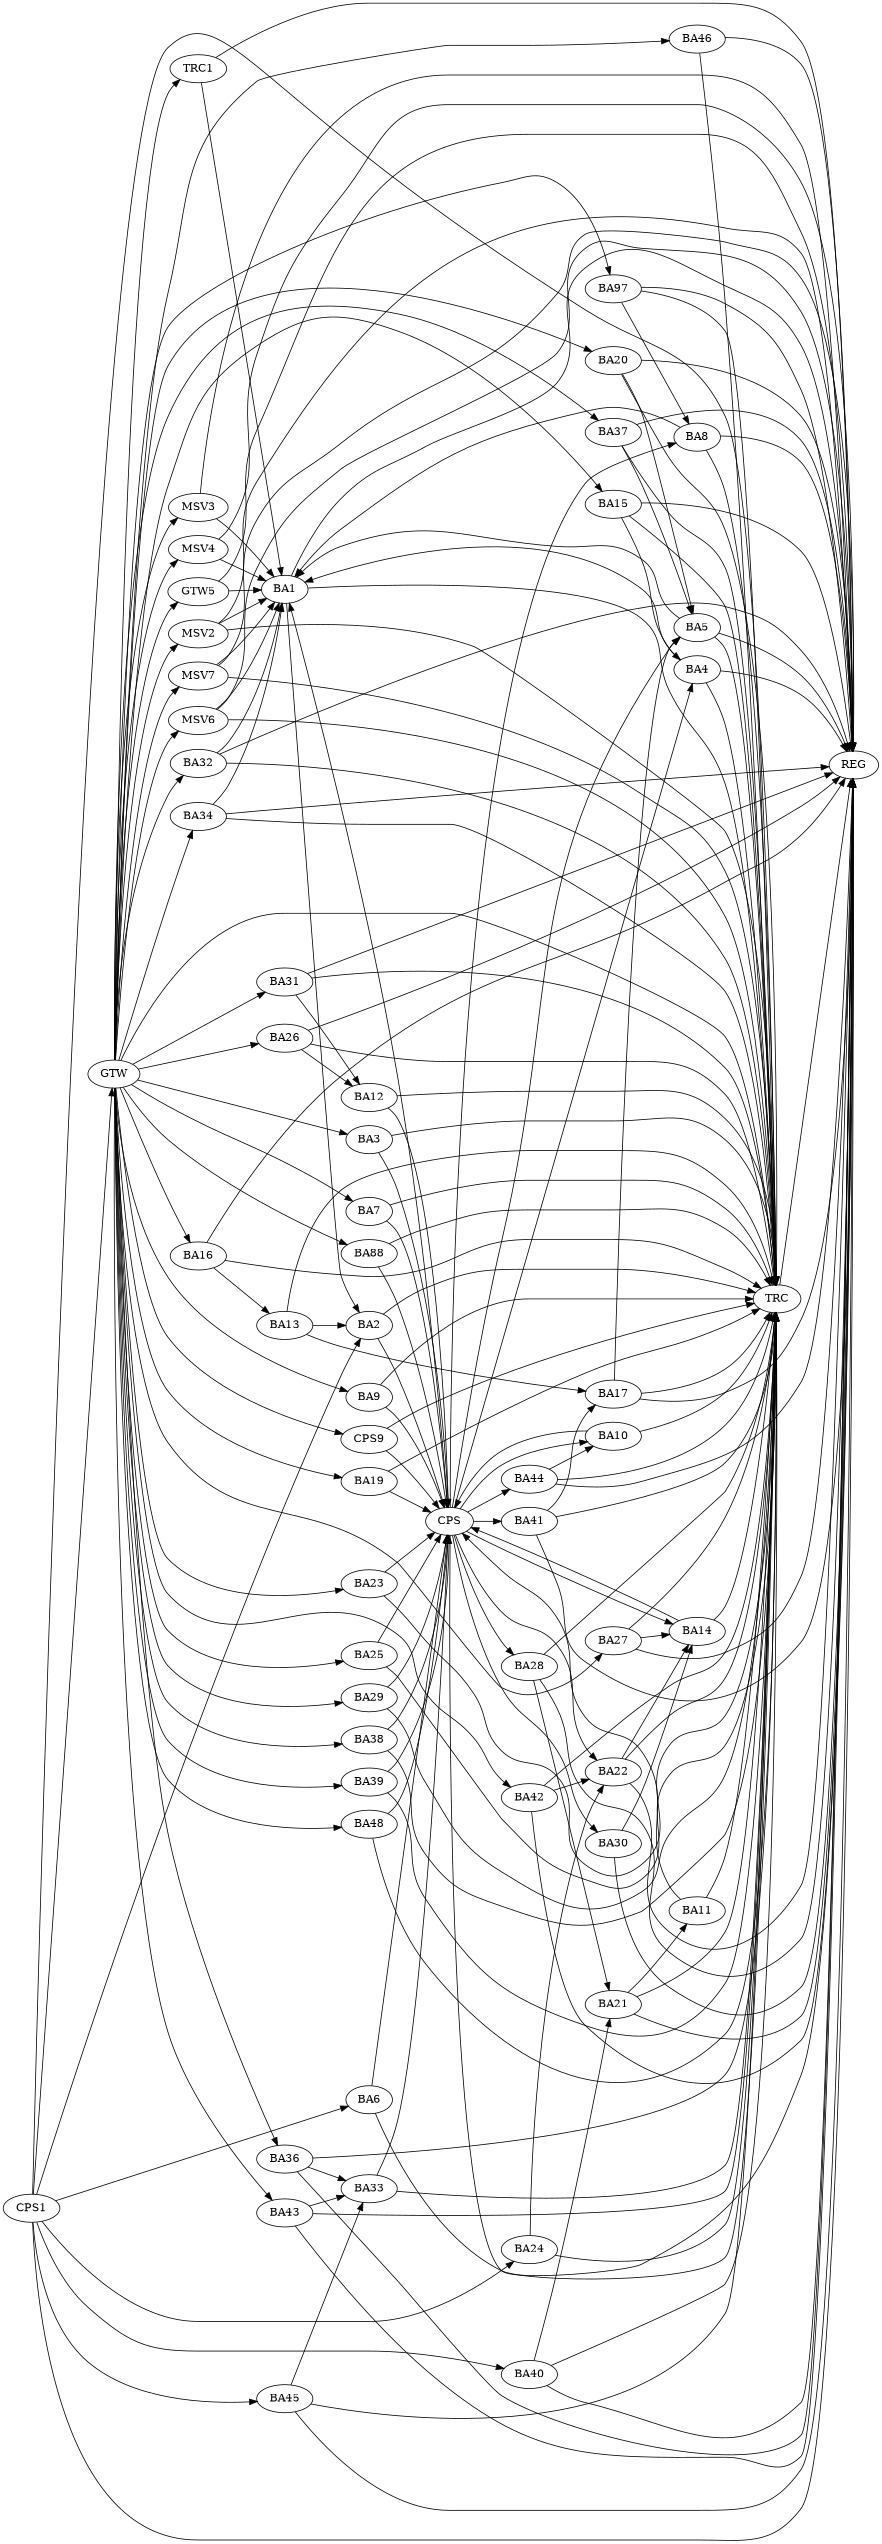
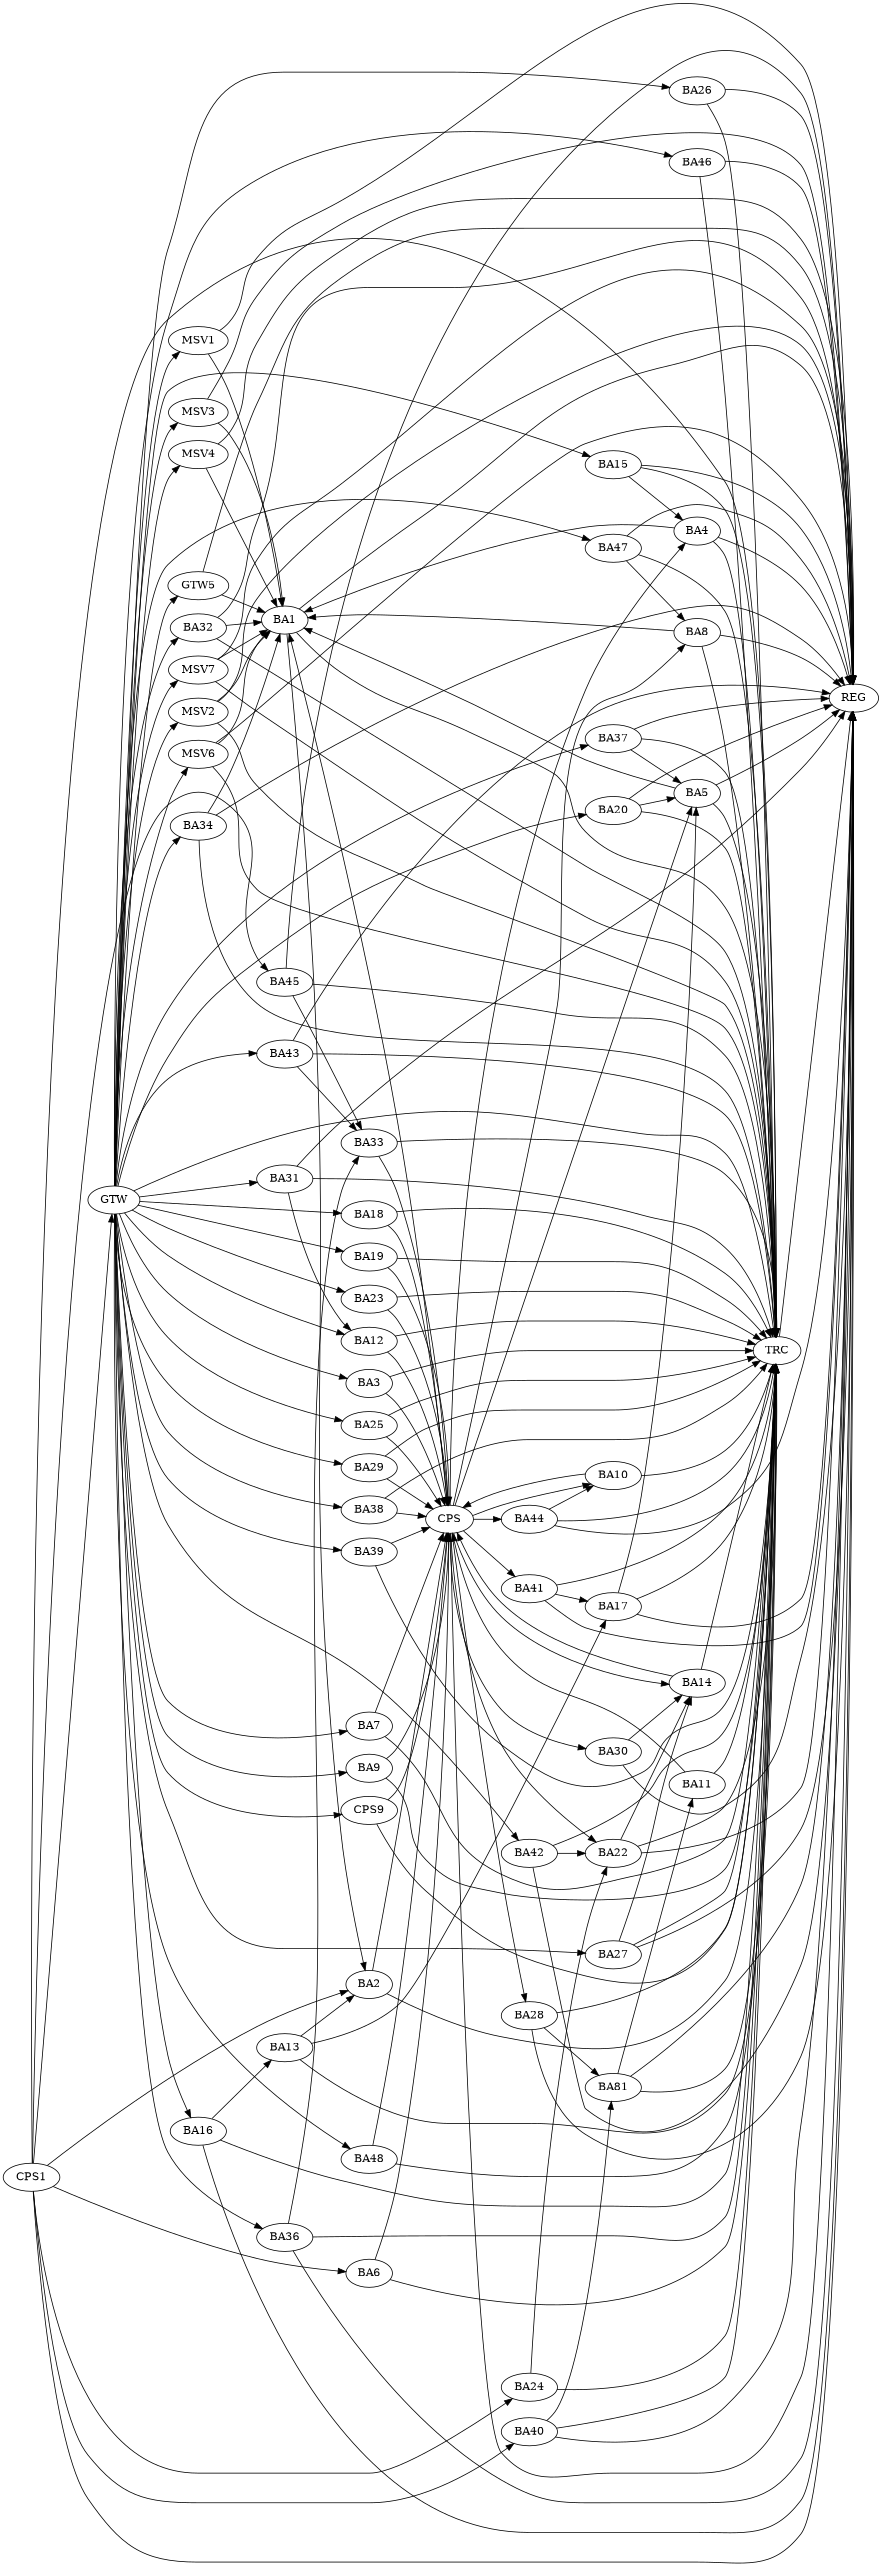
node "TRC1": label "TRC1" -> "MSV1"
node "BA97": label "BA97" -> "BA47"
edge "BA26" -> "BA12": now "GTW" -> "BA12"
node "BA88": label "BA88" -> "BA18"
node "BA21": label "BA21" -> "BA81"
